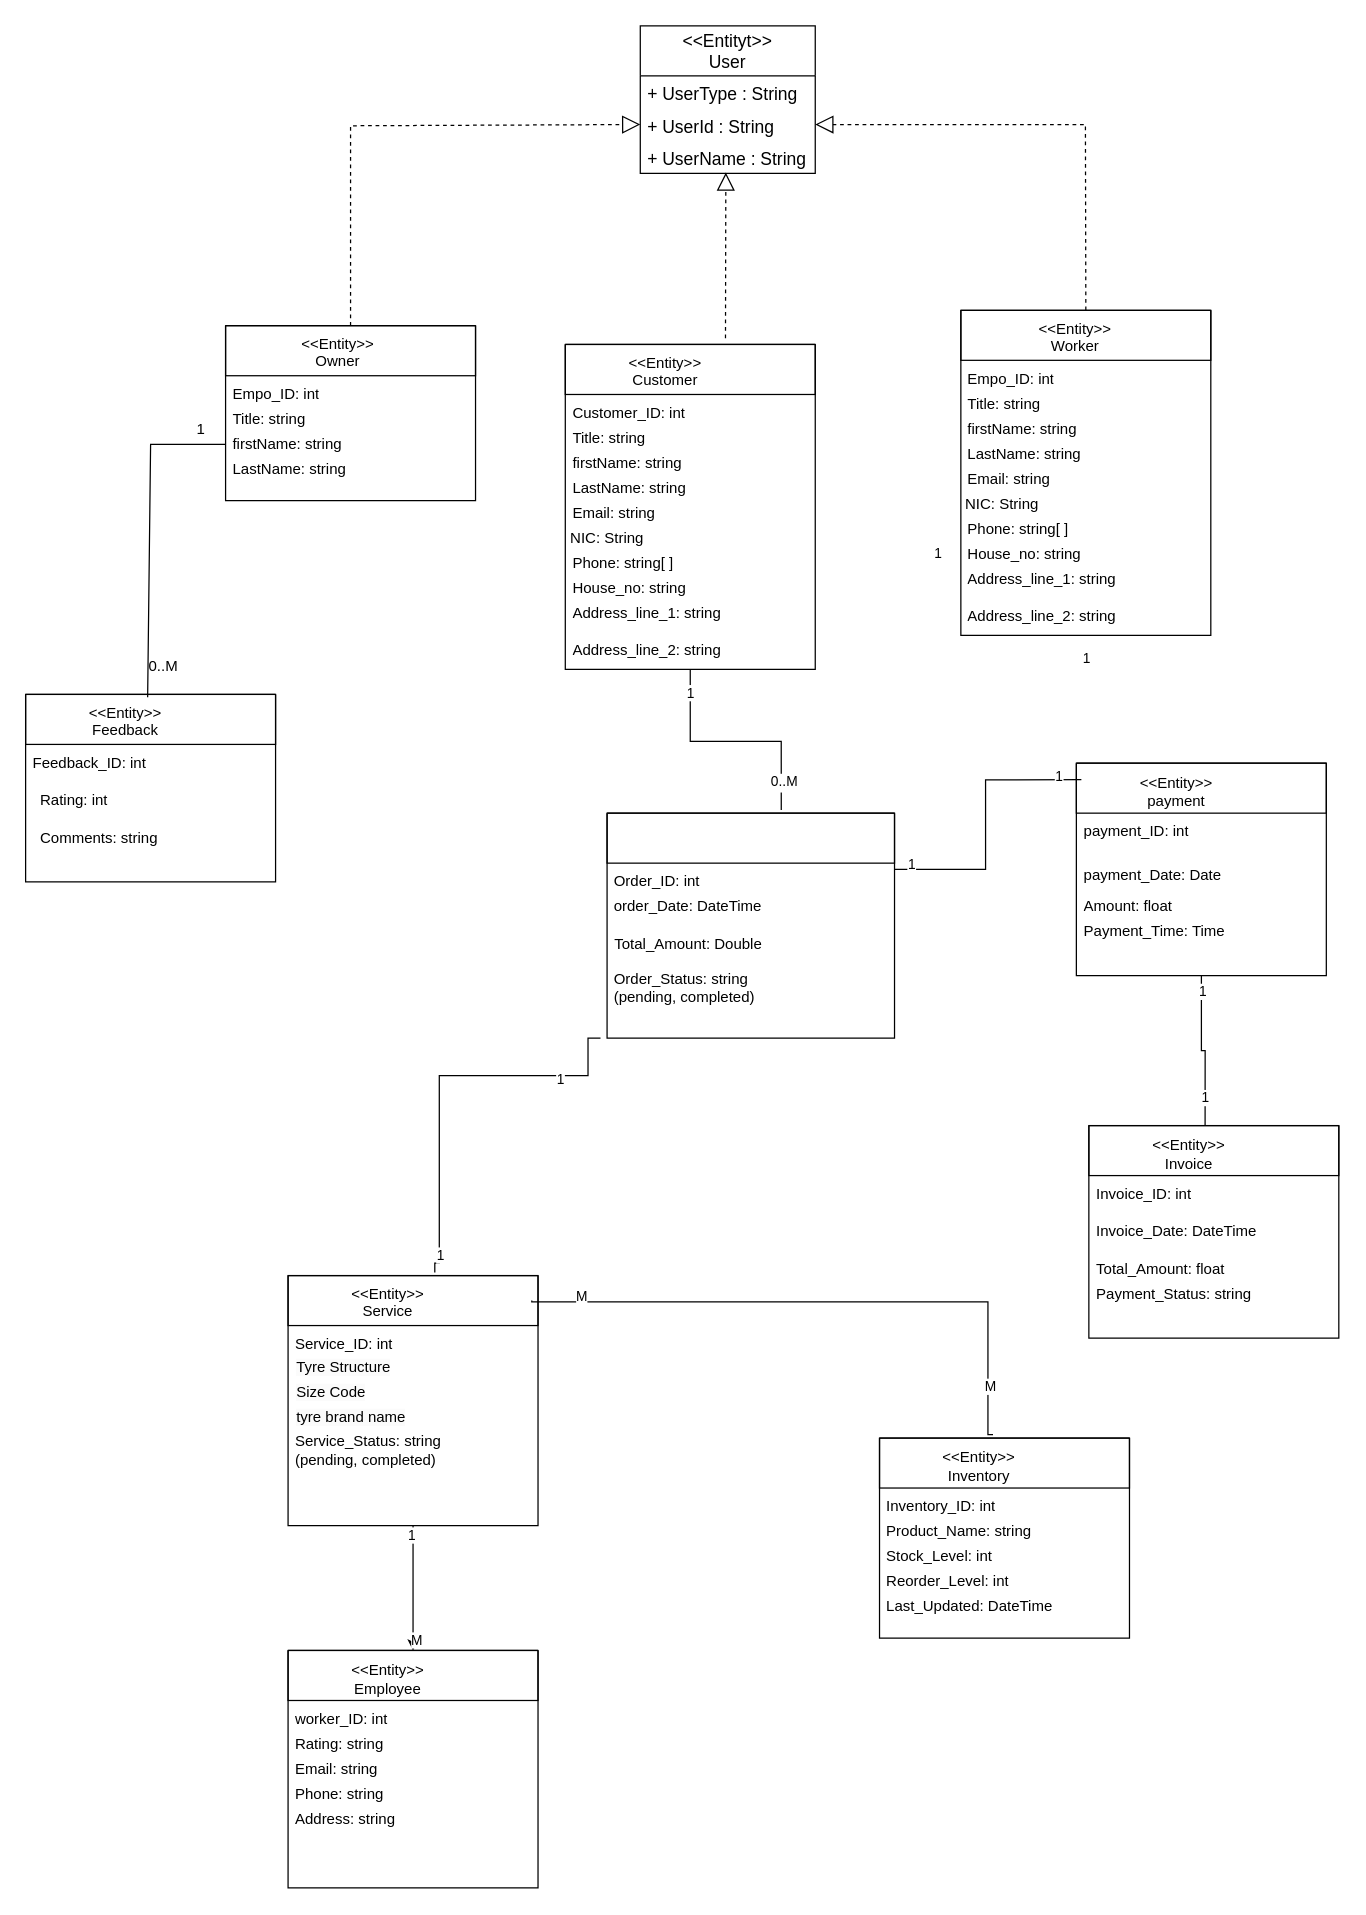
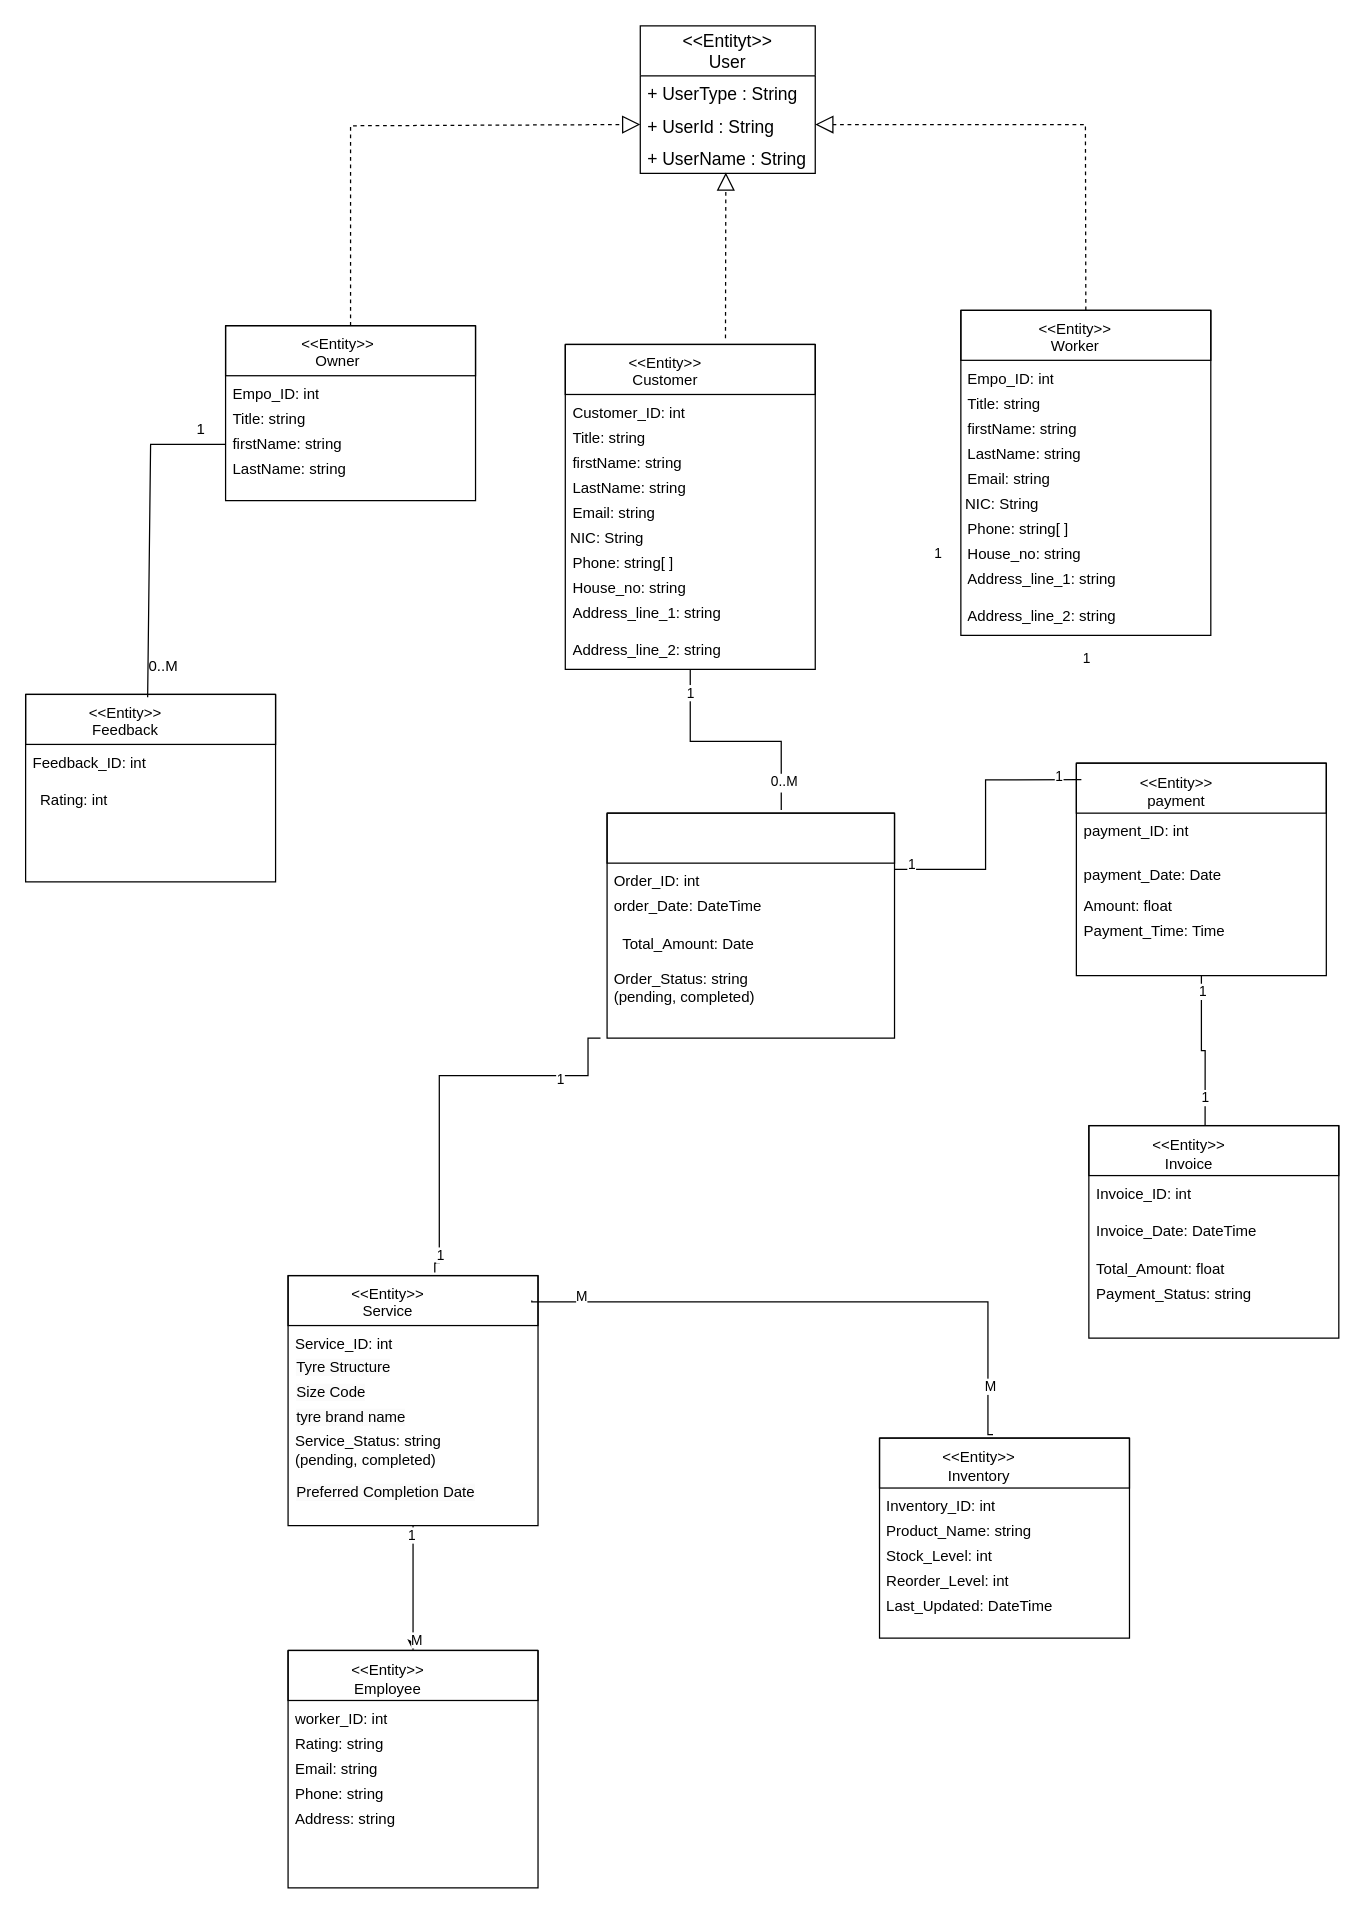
node "Comments: string": removed
node "Total_Amount: Double": label "Total_Amount: Double" -> "Total_Amount: Date"
node "Preferred Completion Date": added
